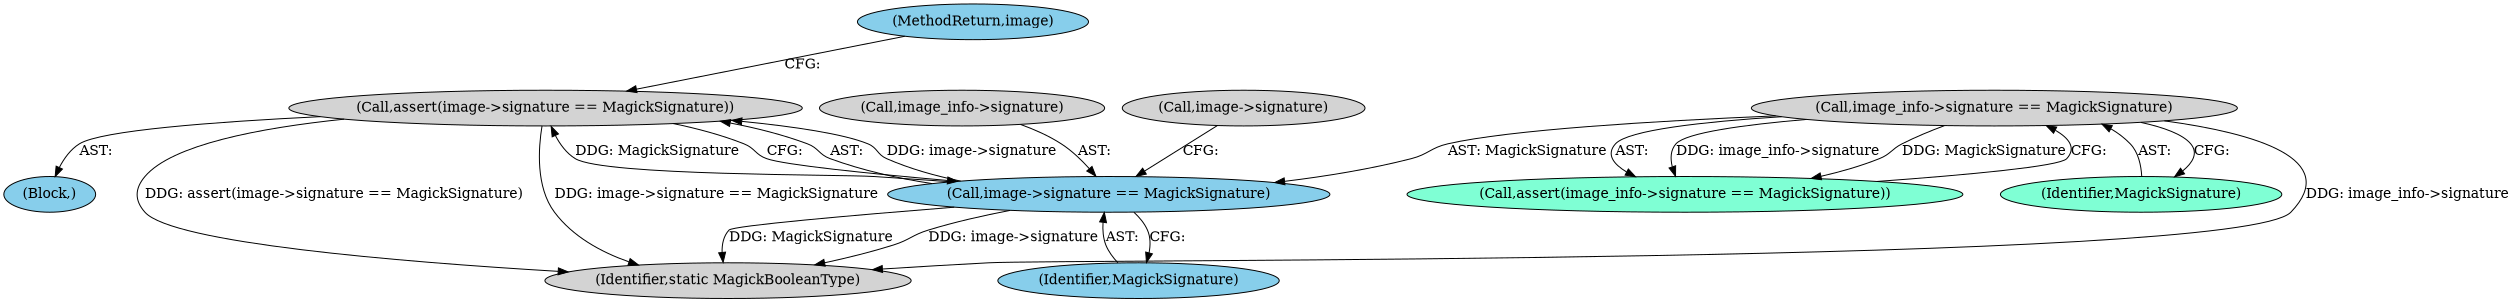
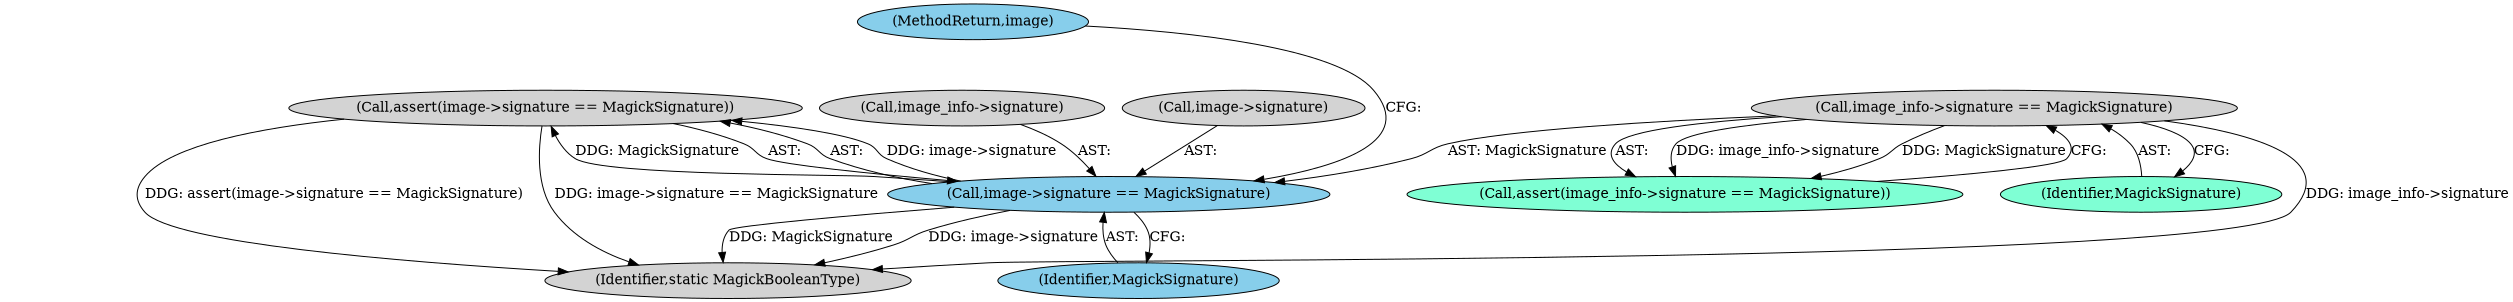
edge "(MethodReturn,image)" -> "(Call,assert(image->signature == MagickSignature))": now "(MethodReturn,image)" -> "(Call,image->signature == MagickSignature)"
edge "(Call,assert(image->signature == MagickSignature))" -> "(Call,image->signature == MagickSignature)": label "CFG: " -> "AST: "
edge "(Call,image->signature)" -> "(Call,image->signature == MagickSignature)": label "CFG: " -> "AST: "
node "(Block,)": removed
